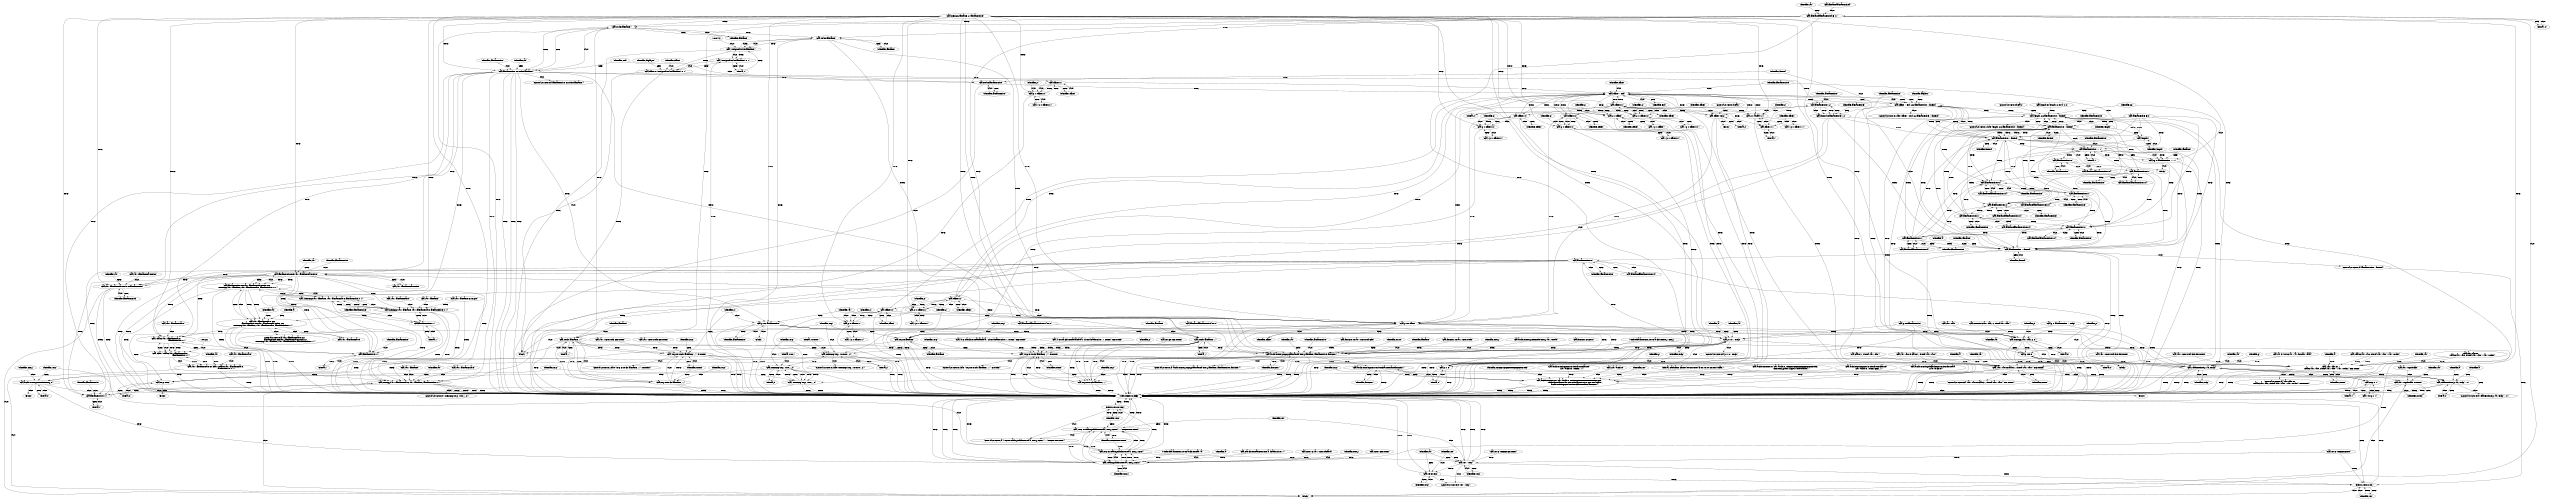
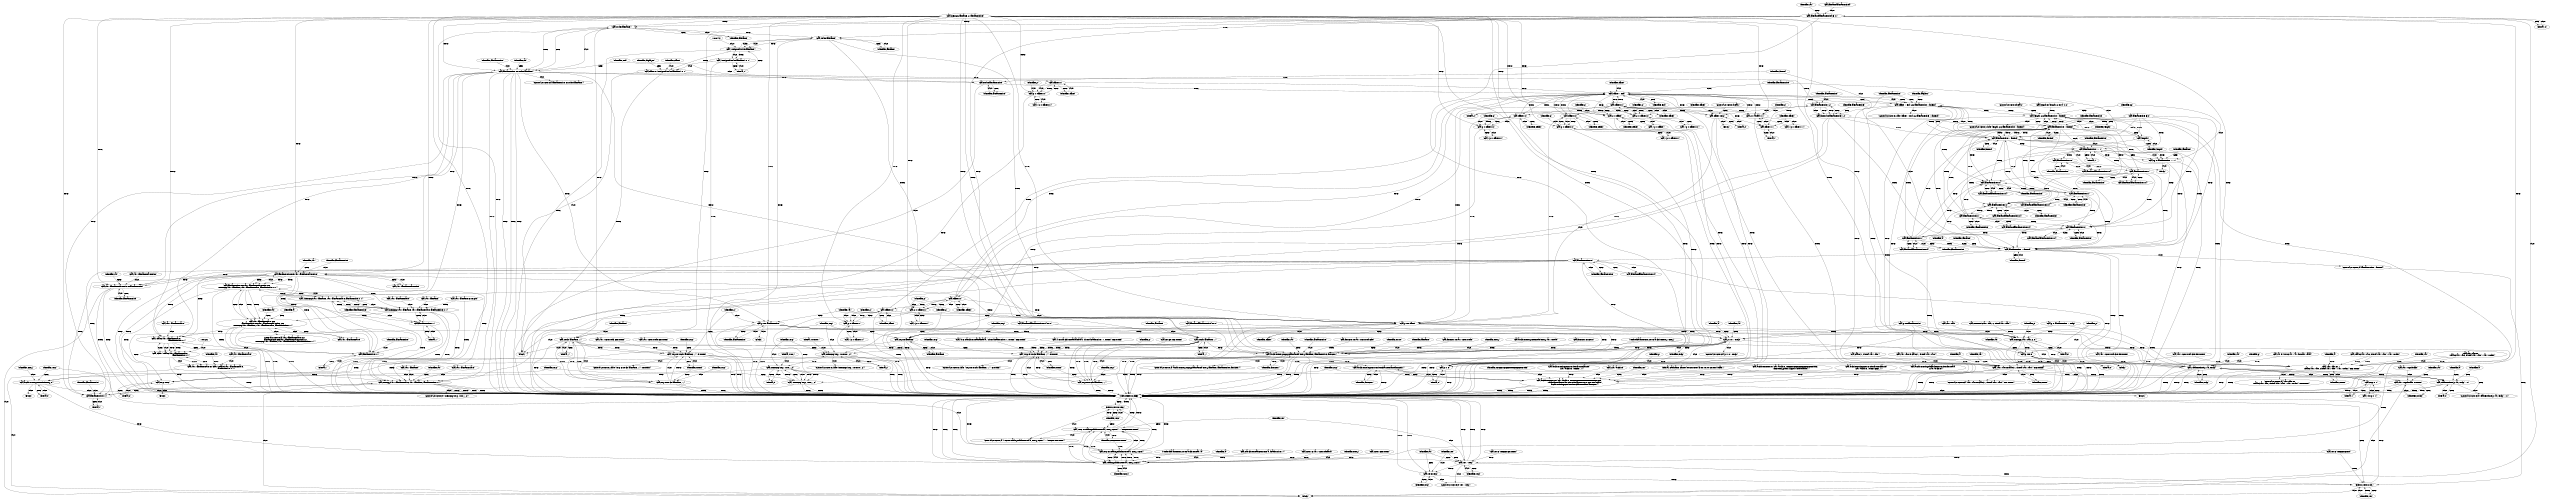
edge "(Call,offset = (unsigned)strlen(filename) + 1)" -> "(Call,(unsigned)strlen(filename) + 1)": removed, label "CFG:"
edge "(Call,filename_size > fn_end)" -> "(Call,length && filename_size < fn_end)": now "(Call,length--)" -> "(Call,length && filename_size < fn_end)"
